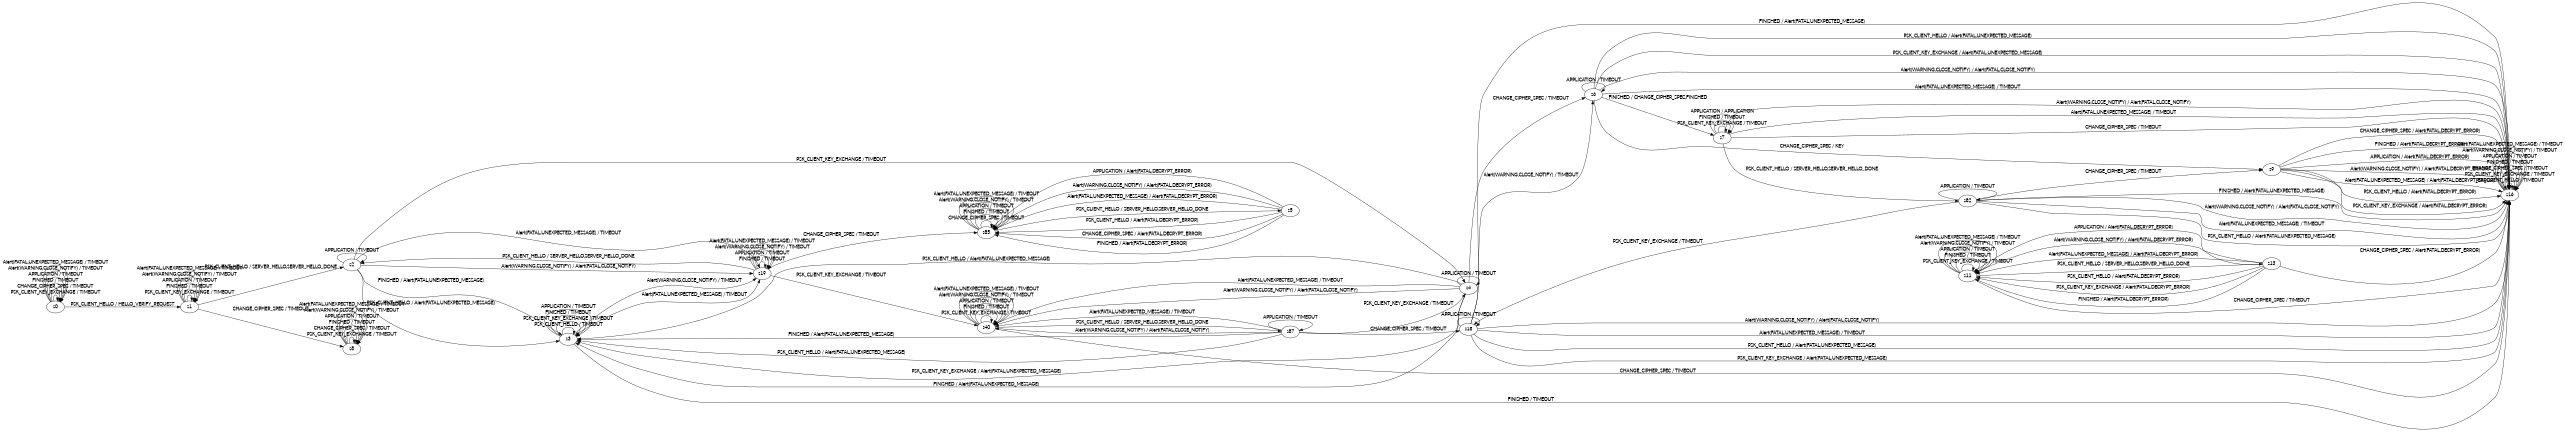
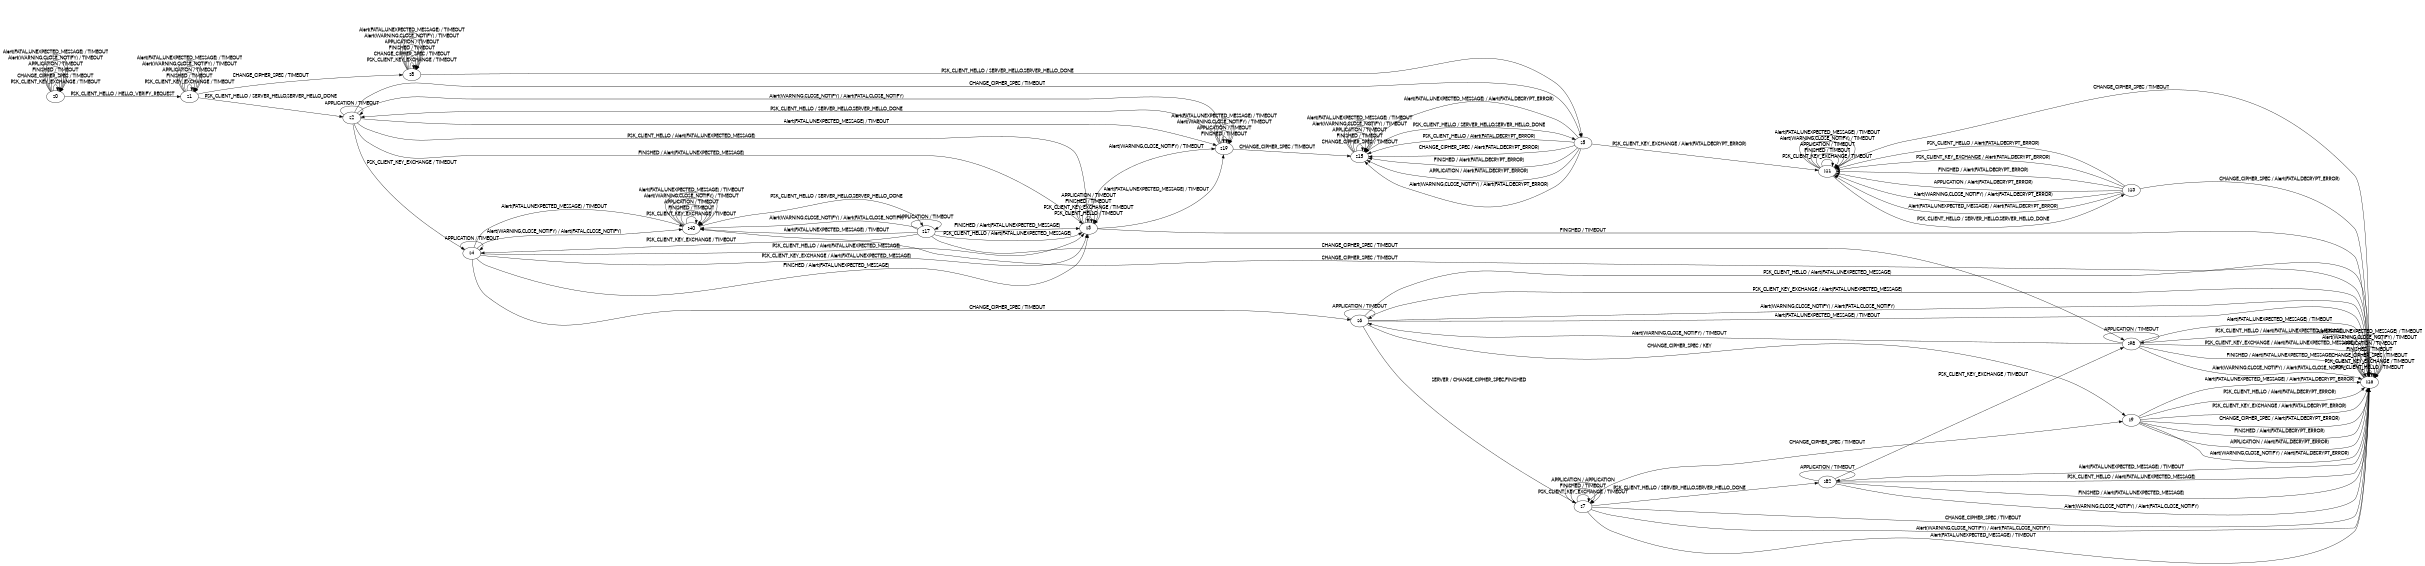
edge "s8" -> "s5": added, label "PSK_CLIENT_HELLO / SERVER_HELLO,SERVER_HELLO_DONE"
edge "s2" -> "s5": added, label "CHANGE_CIPHER_SPEC / TIMEOUT"
edge "s6" -> "s7": label "FINISHED / CHANGE_CIPHER_SPEC,FINISHED" -> "SERVER / CHANGE_CIPHER_SPEC,FINISHED"
edge "s5" -> "s11": added, label "PSK_CLIENT_KEY_EXCHANGE / Alert(FATAL,DECRYPT_ERROR)"
edge "s82" -> "s9": now "s7" -> "s9"
node "s85": label "s85" -> "s15"
edge "s19" -> "s40": removed, label "PSK_CLIENT_KEY_EXCHANGE / TIMEOUT"
node "s18": label "s18" -> "s98"
node "s87": label "s87" -> "s17"
